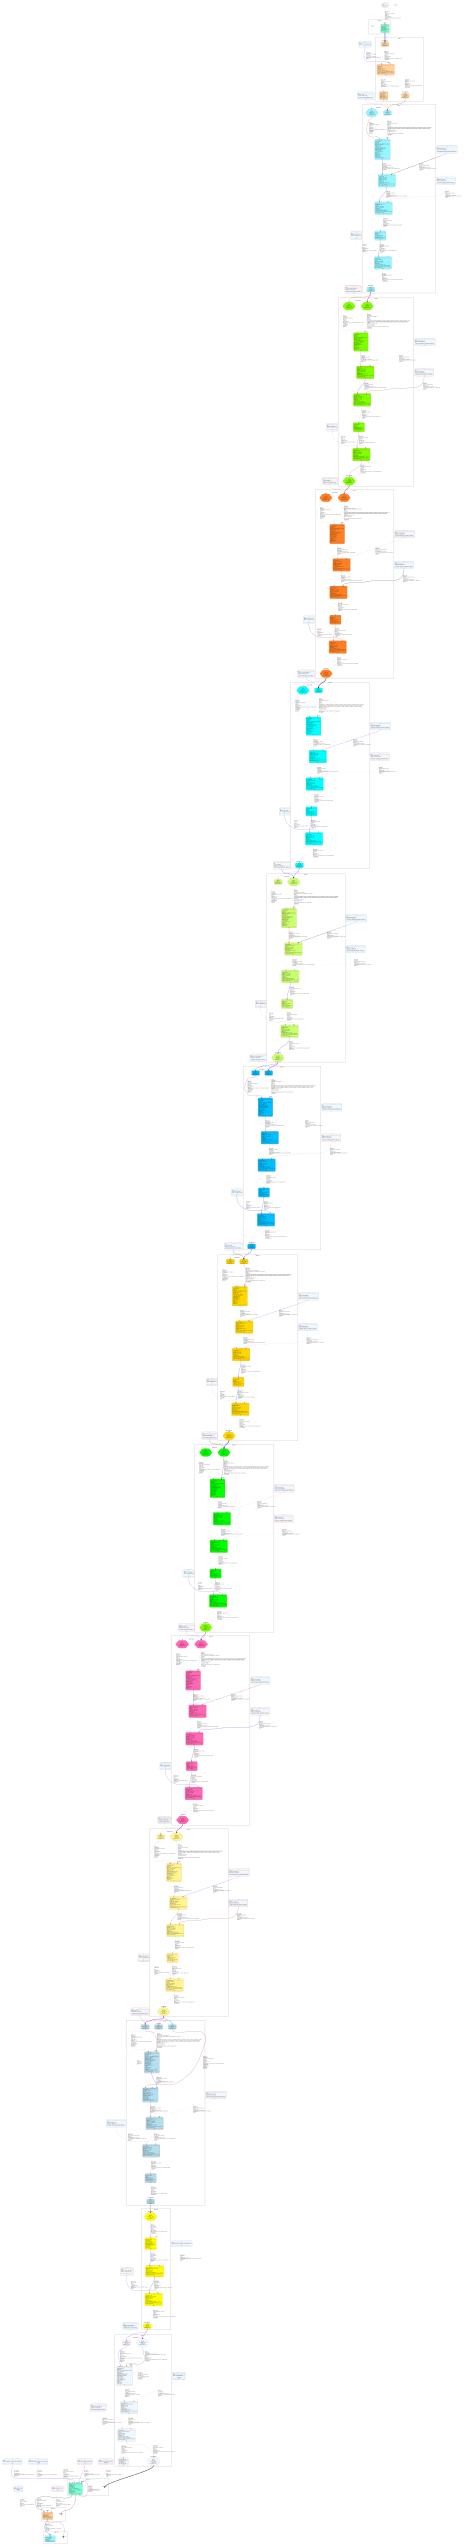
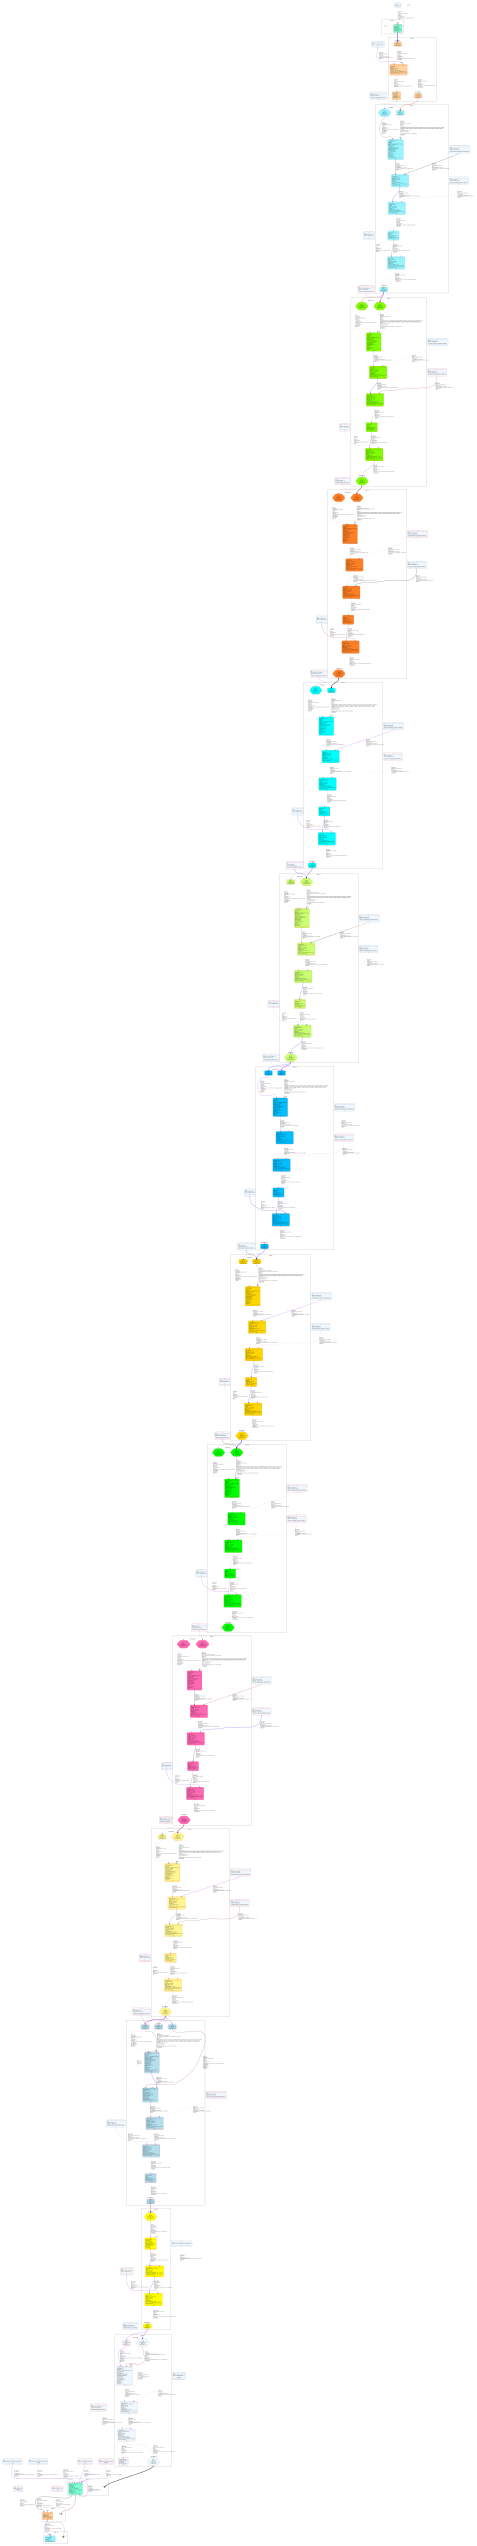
node "Dma out epoch=10. sw=8-> mem=128 axi port=1 STREAM_ENG_V2 5": fillcolor chartreuse -> green
edge "Dma out epoch=10. sw=8-> mem=128 axi port=1 STREAM_ENG_V2 5" -> "Dma in epoch=11. mem=128-> sw=128 axi port=0 STREAM_ENG_V2 0": removed
